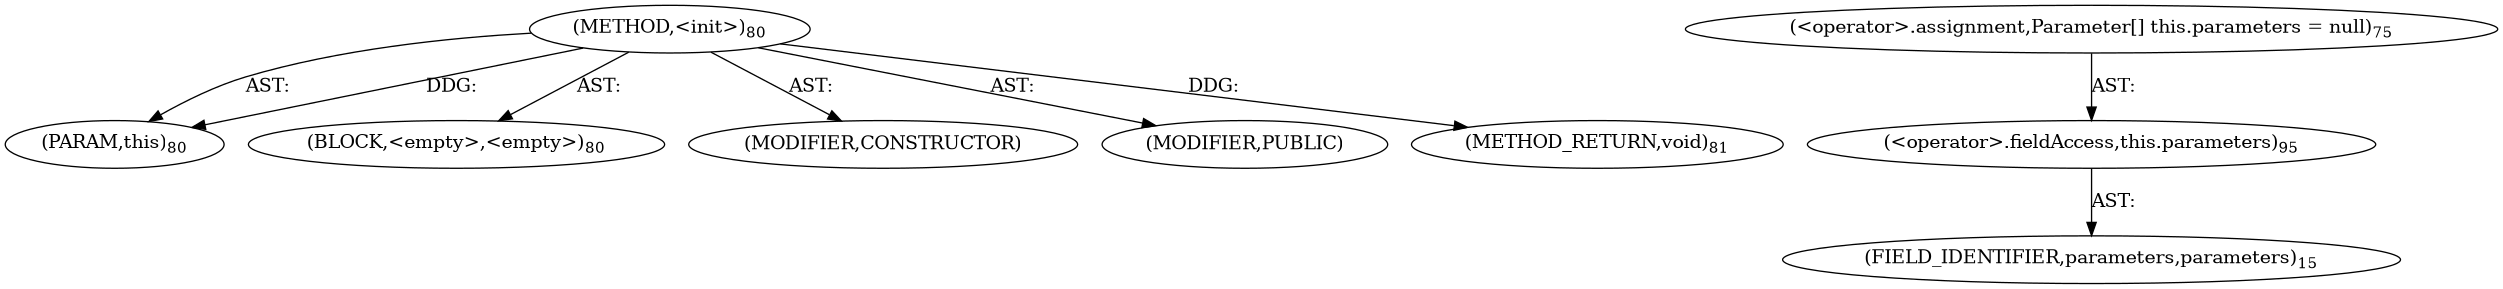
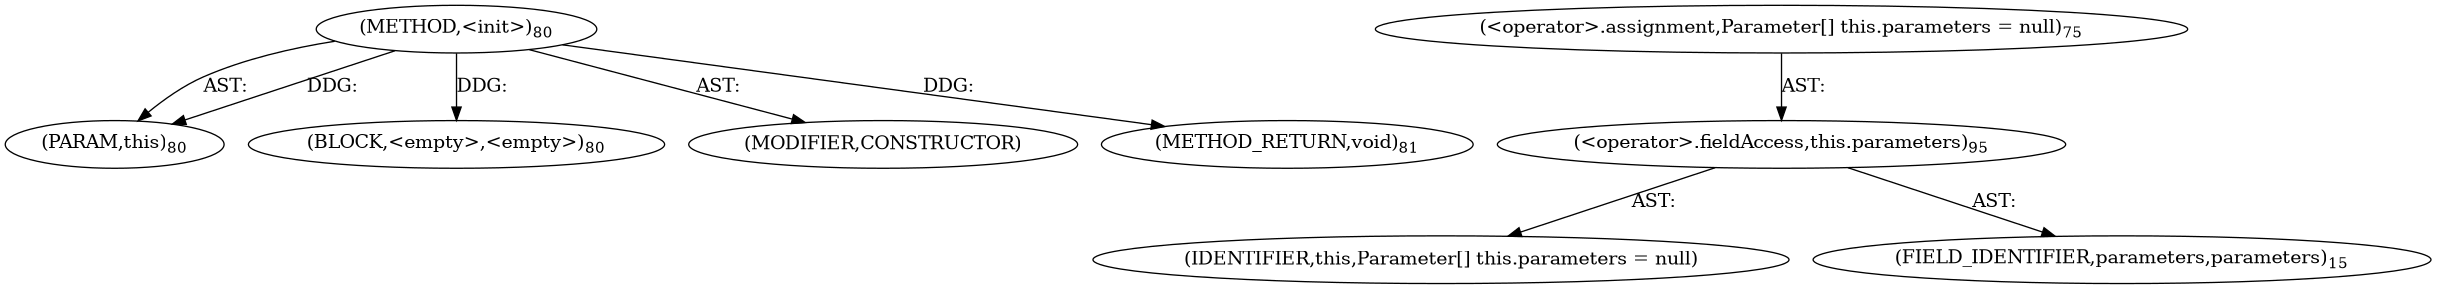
edge "(METHOD,<init>)" -> "(BLOCK,<empty>,<empty>)": label "AST: " -> "DDG: "
node "(MODIFIER,PUBLIC)": removed
node "(IDENTIFIER,this,Parameter[] this.parameters = null)": added
